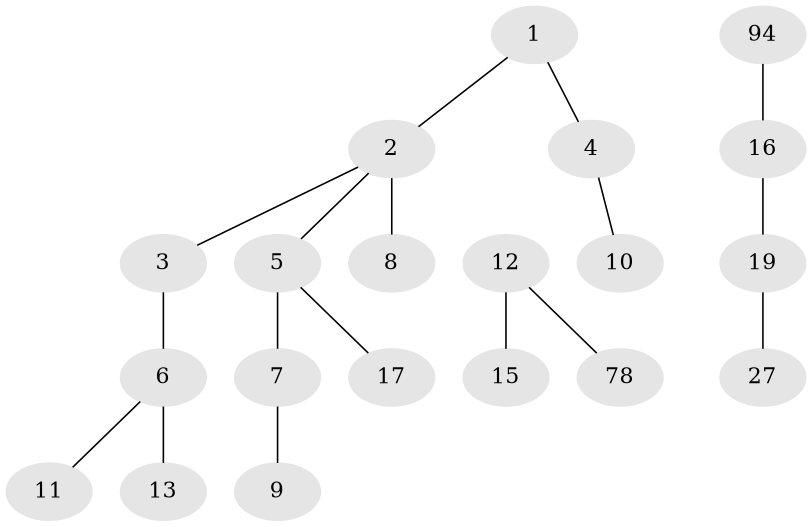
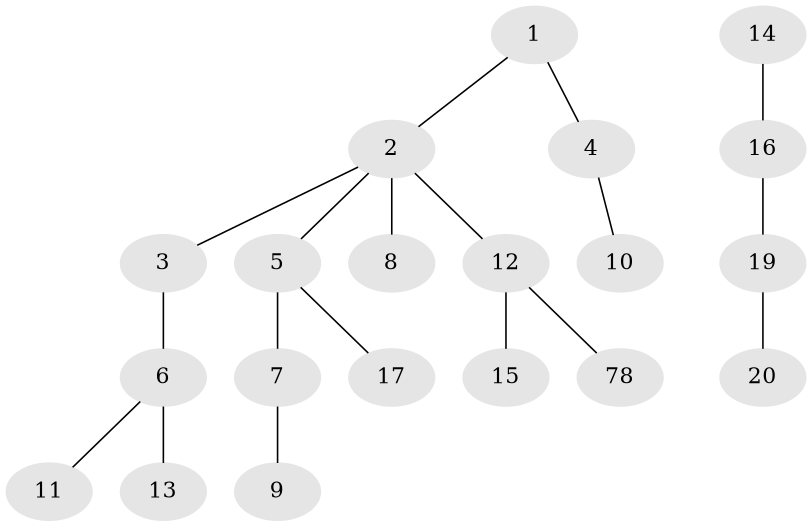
node "94": label "94" -> "14"
edge "2" -- "12": added
node "27": label "27" -> "20"
